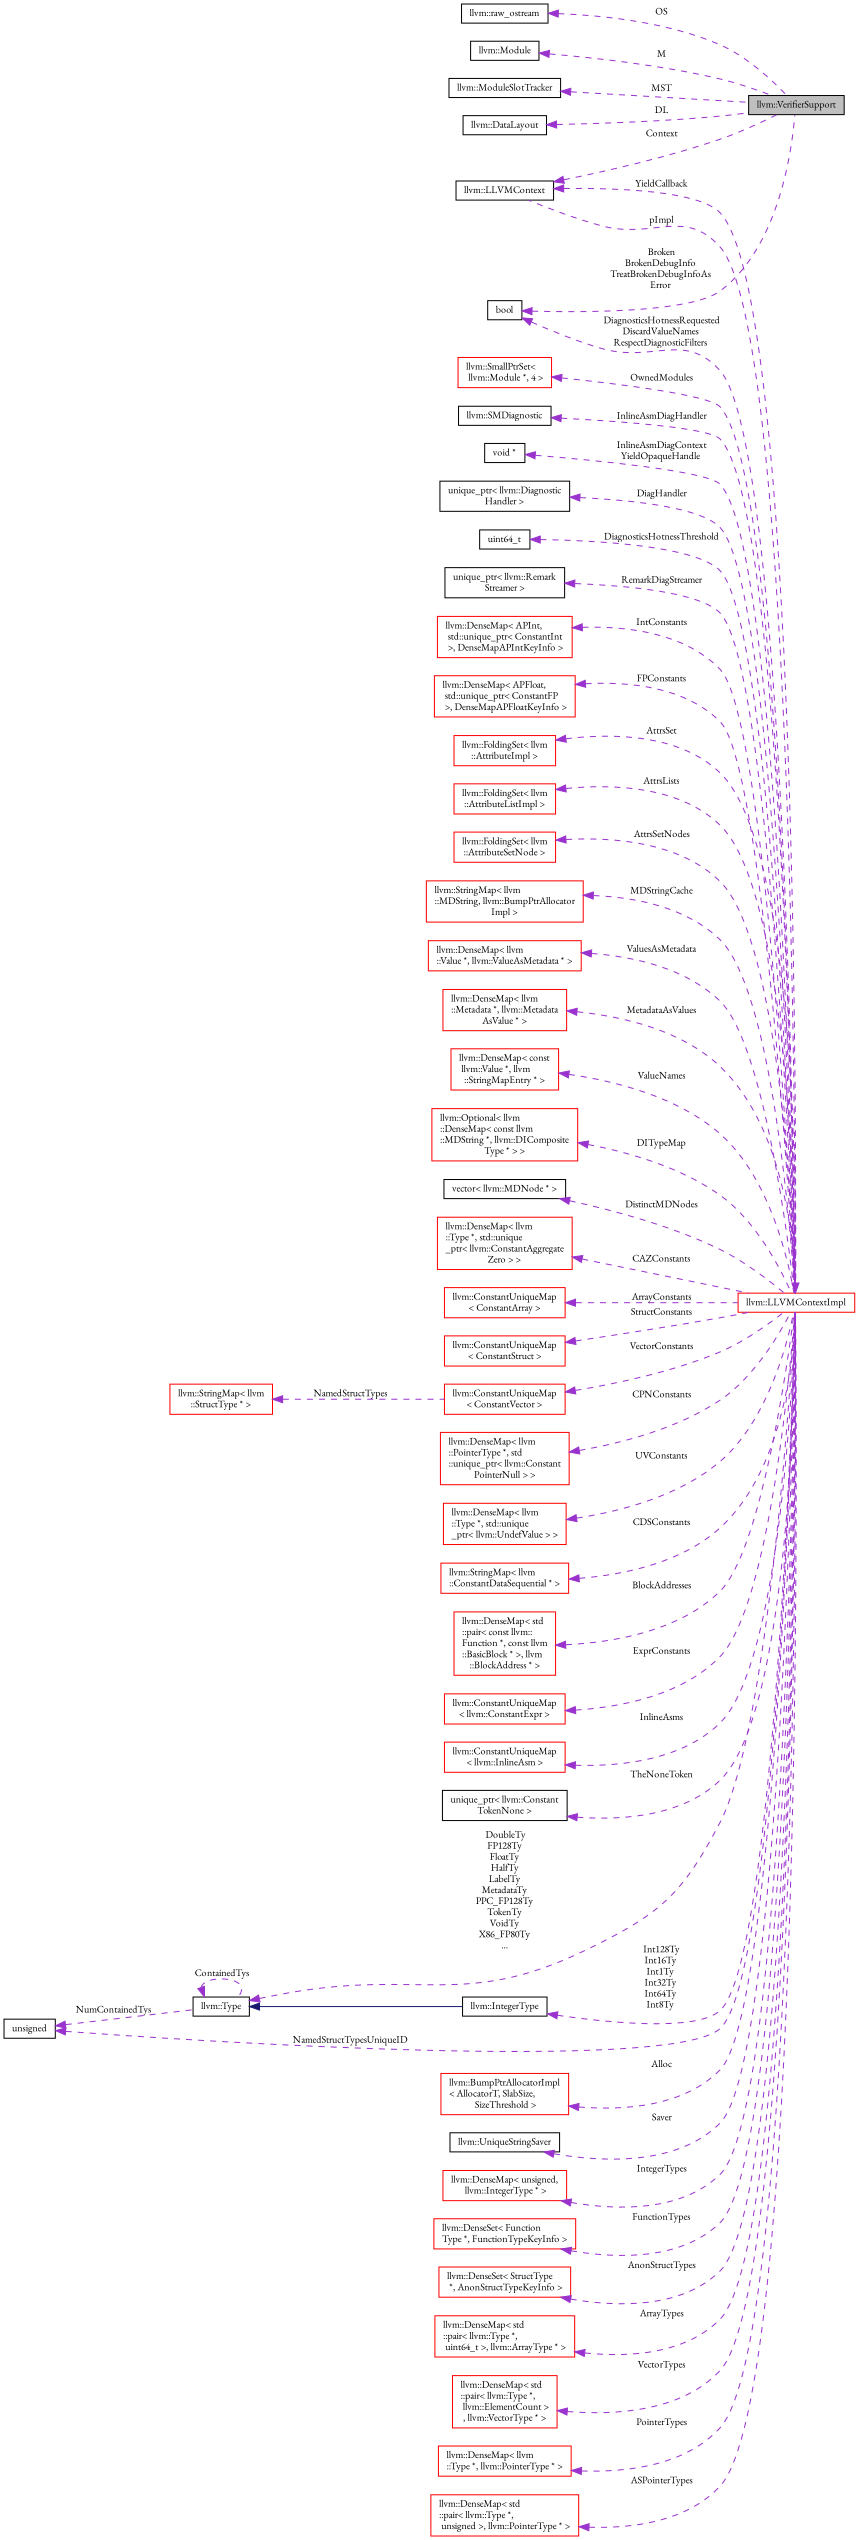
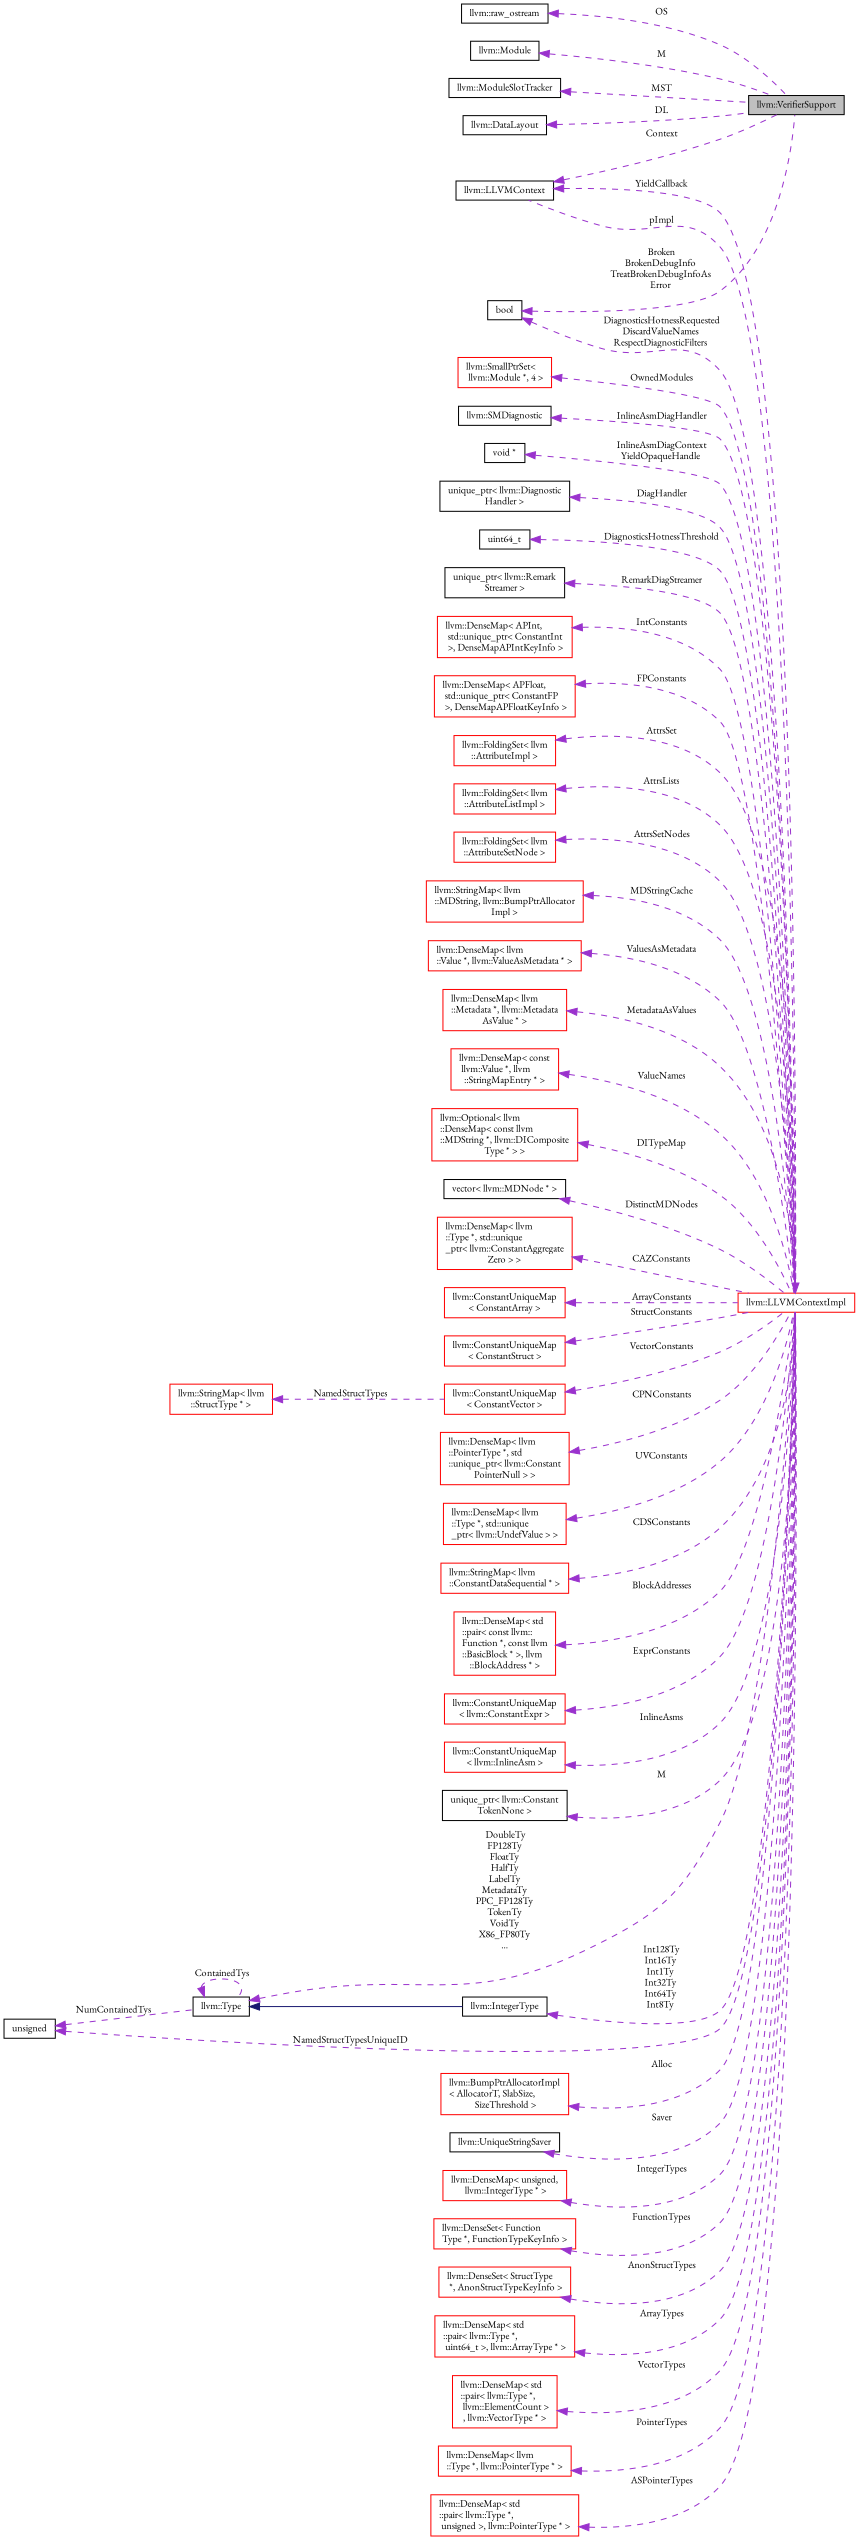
edge "llvm::LLVMContextImpl" -> "unique_ptr< llvm::Constant TokenNone >": label " TheNoneToken" -> " M"
